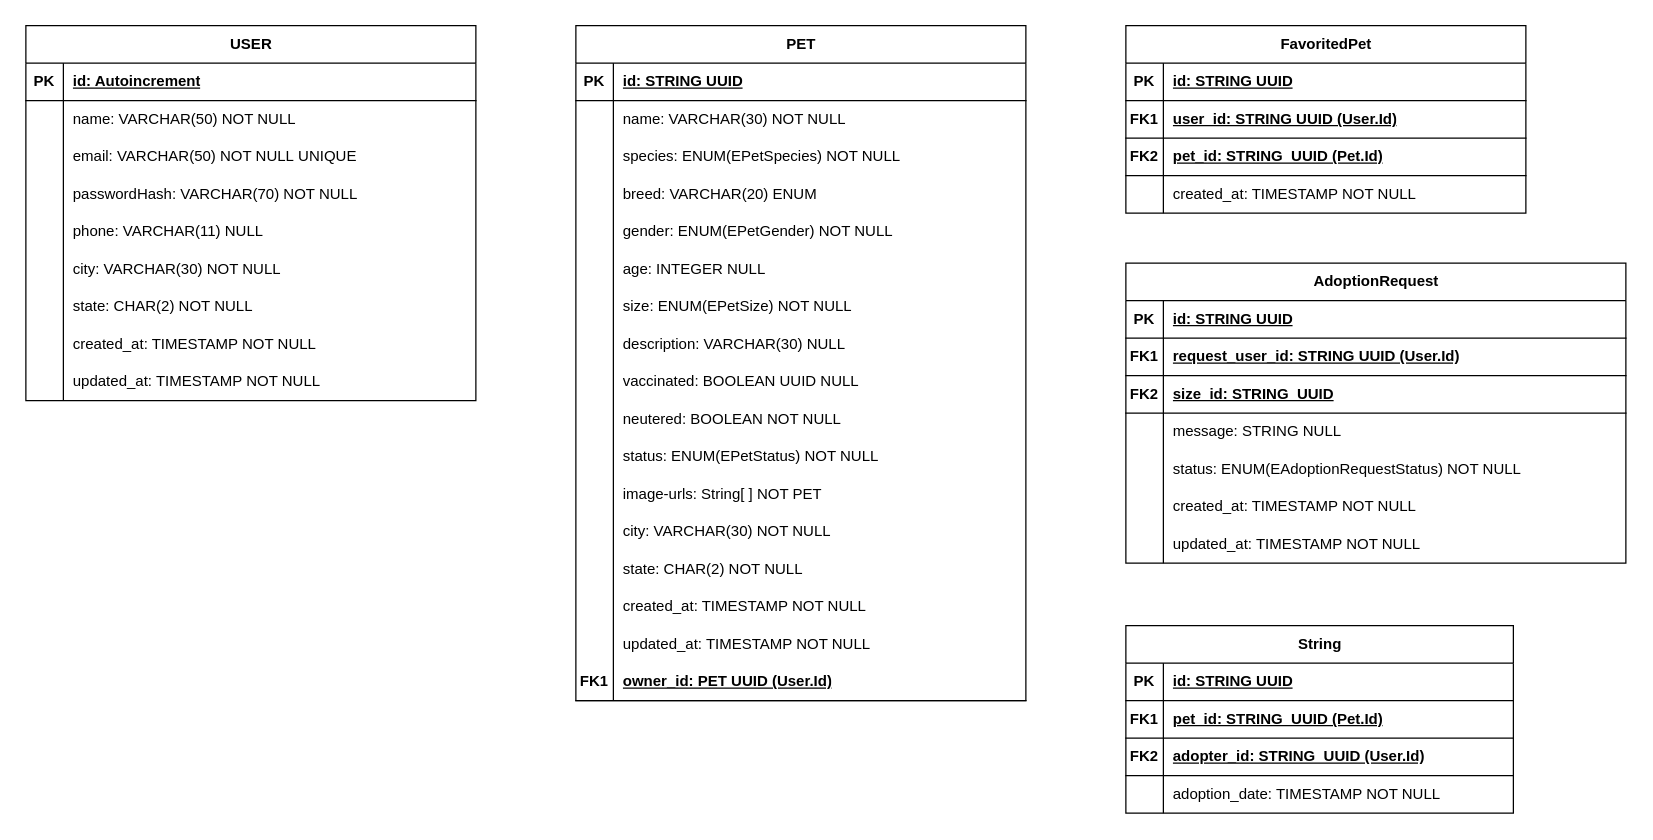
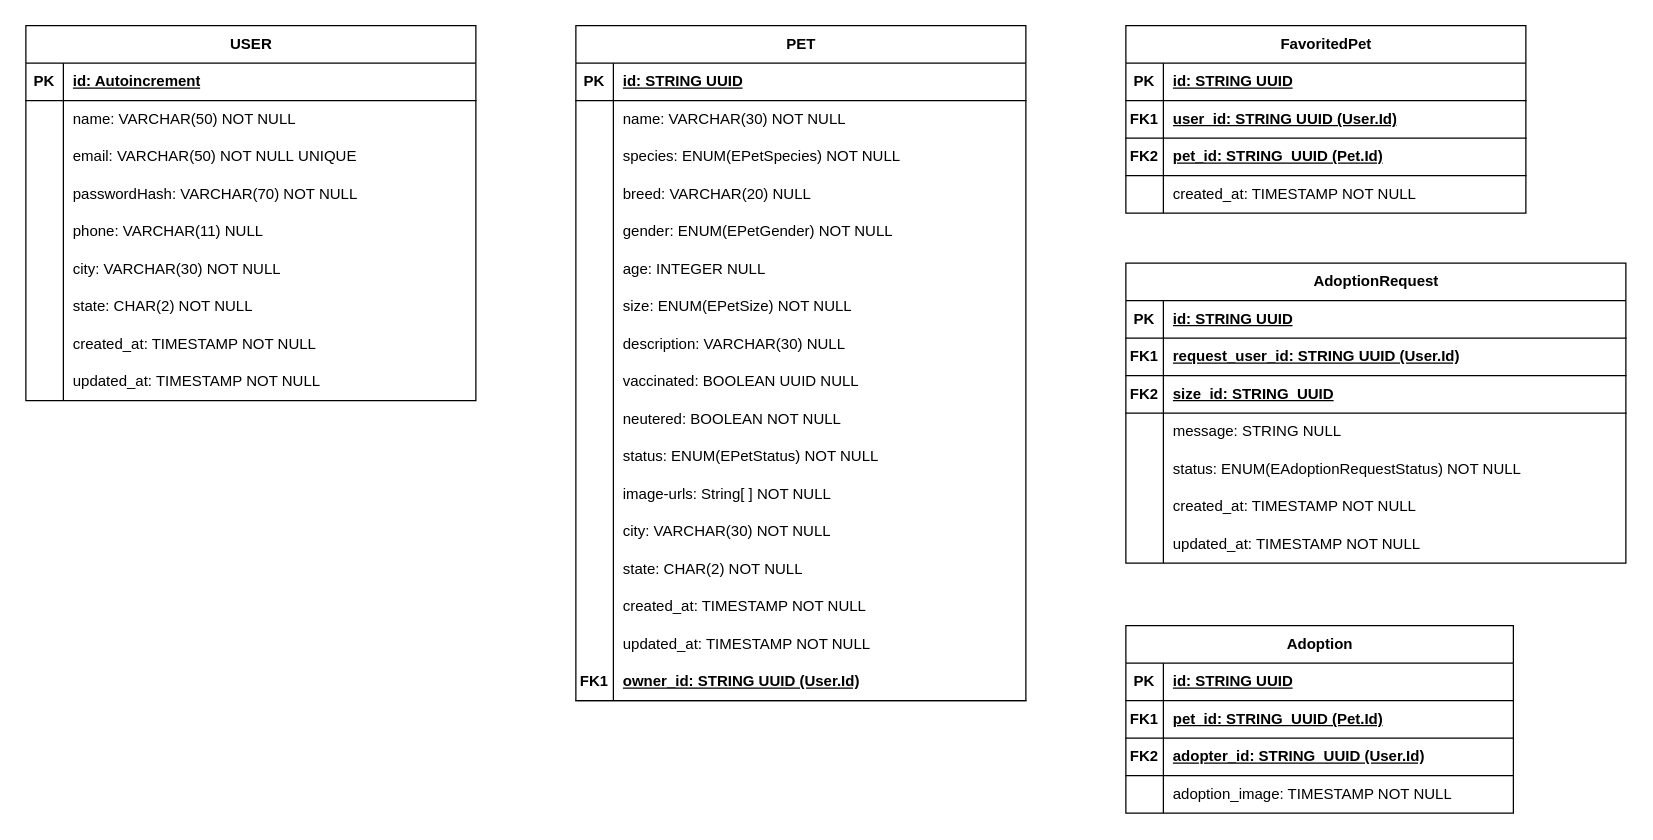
node "breed: VARCHAR(20) ENUM": label "breed: VARCHAR(20) ENUM" -> "breed: VARCHAR(20) NULL"
node "image-urls: String[ ] NOT PET": label "image-urls: String[ ] NOT PET" -> "image-urls: String[ ] NOT NULL"
node "String": label "String" -> "Adoption"
node "owner_id: PET UUID (User.Id)": label "owner_id: PET UUID (User.Id)" -> "owner_id: STRING UUID (User.Id)"
node "adoption_date: TIMESTAMP NOT NULL": label "adoption_date: TIMESTAMP NOT NULL" -> "adoption_image: TIMESTAMP NOT NULL"
